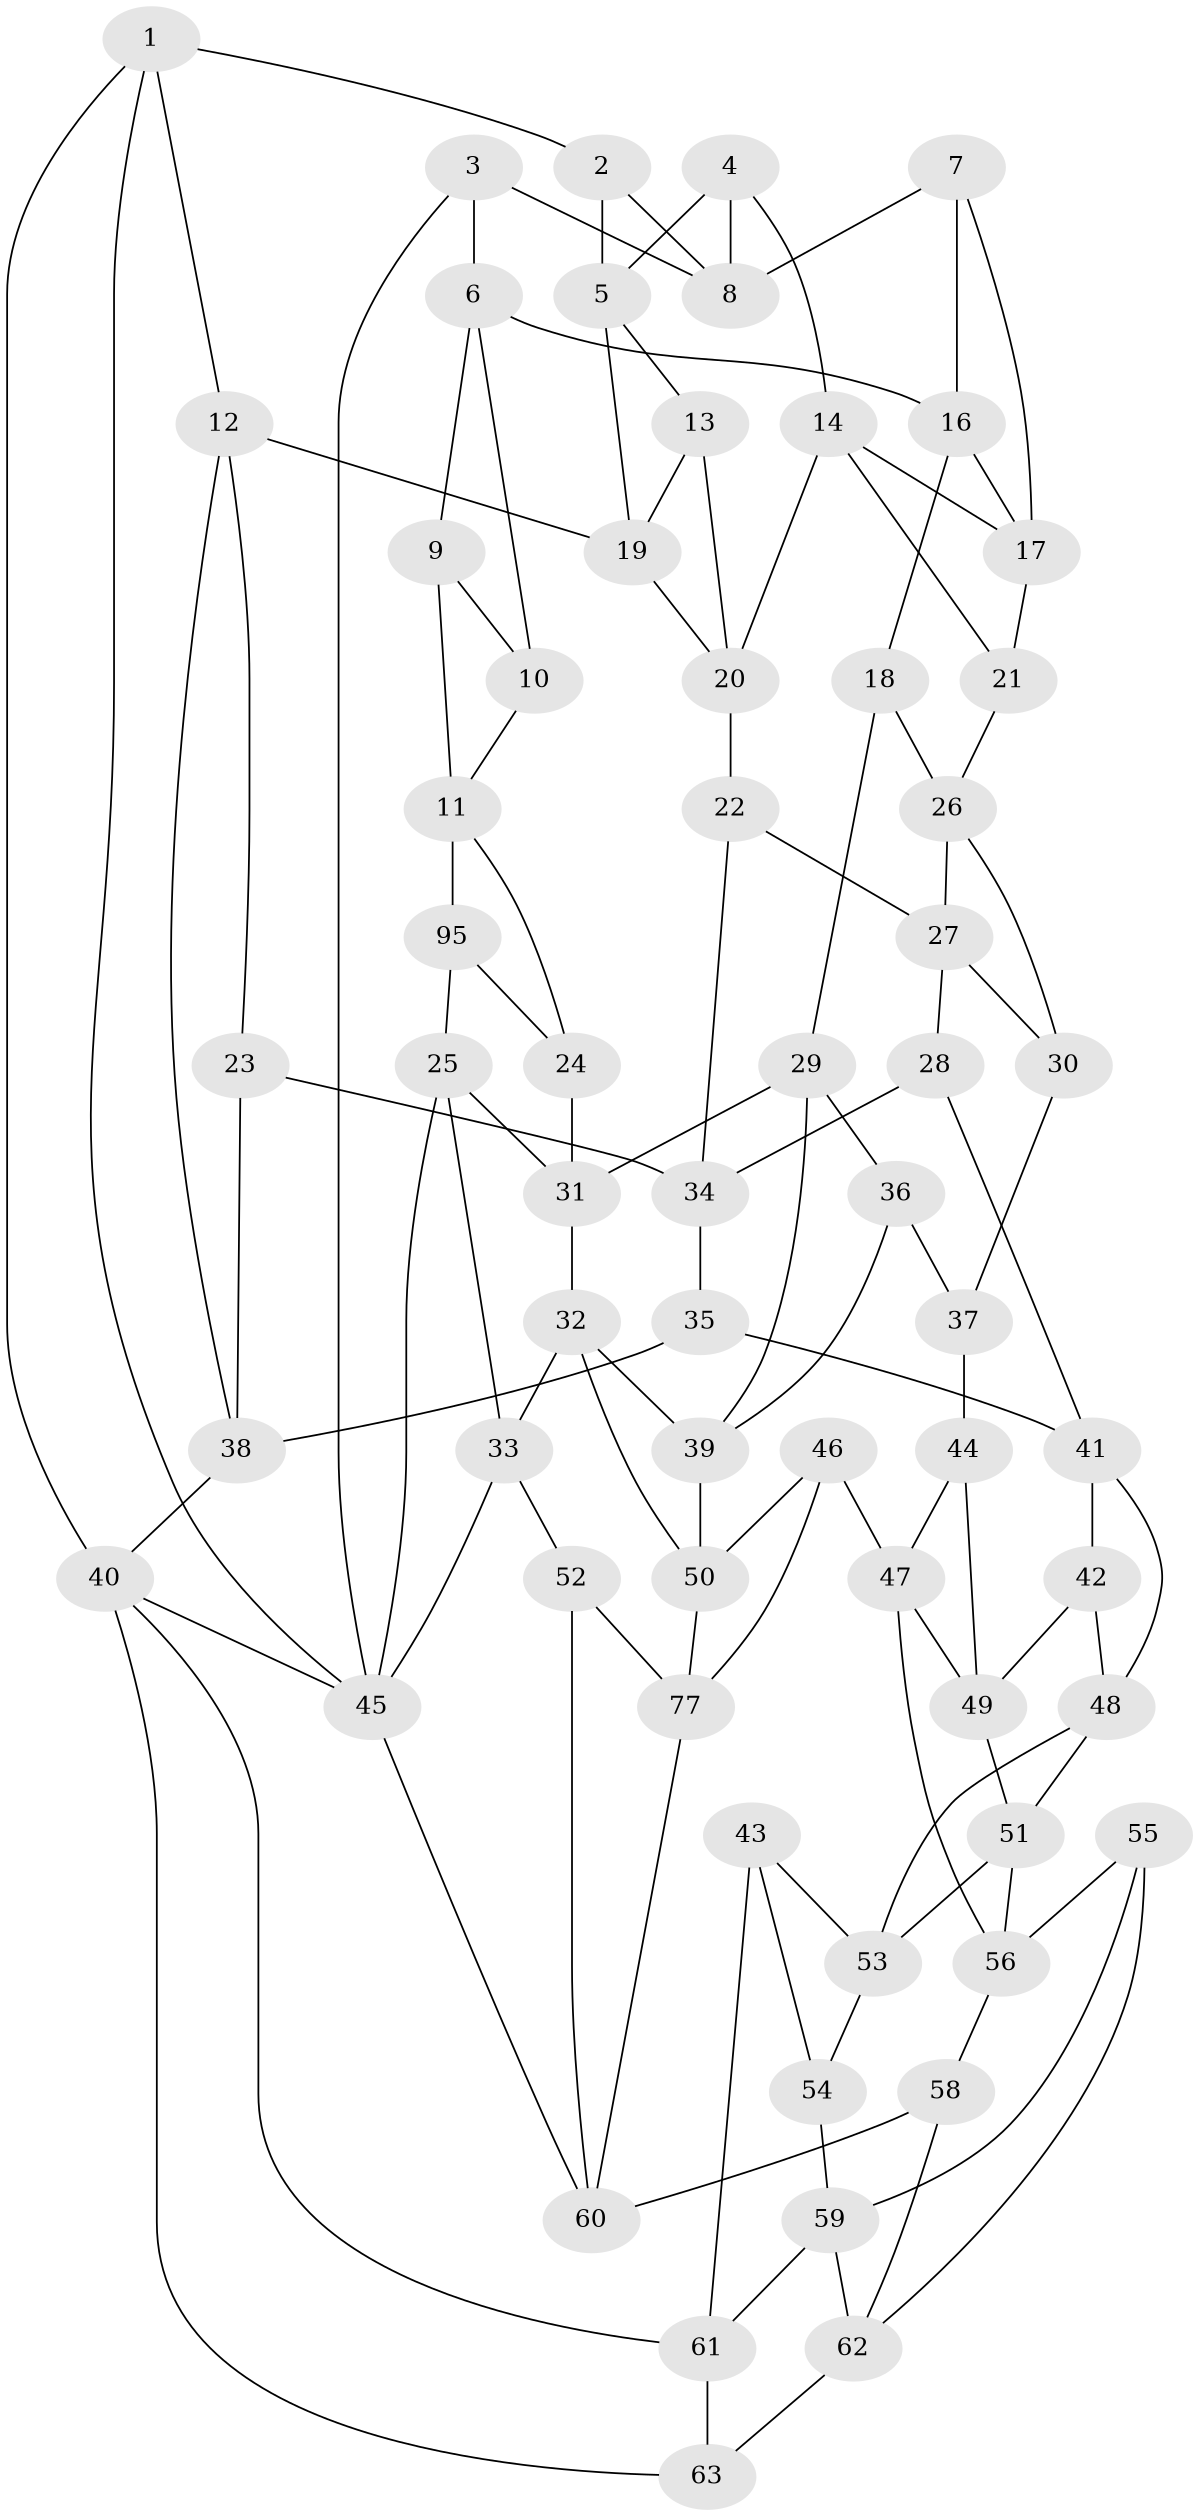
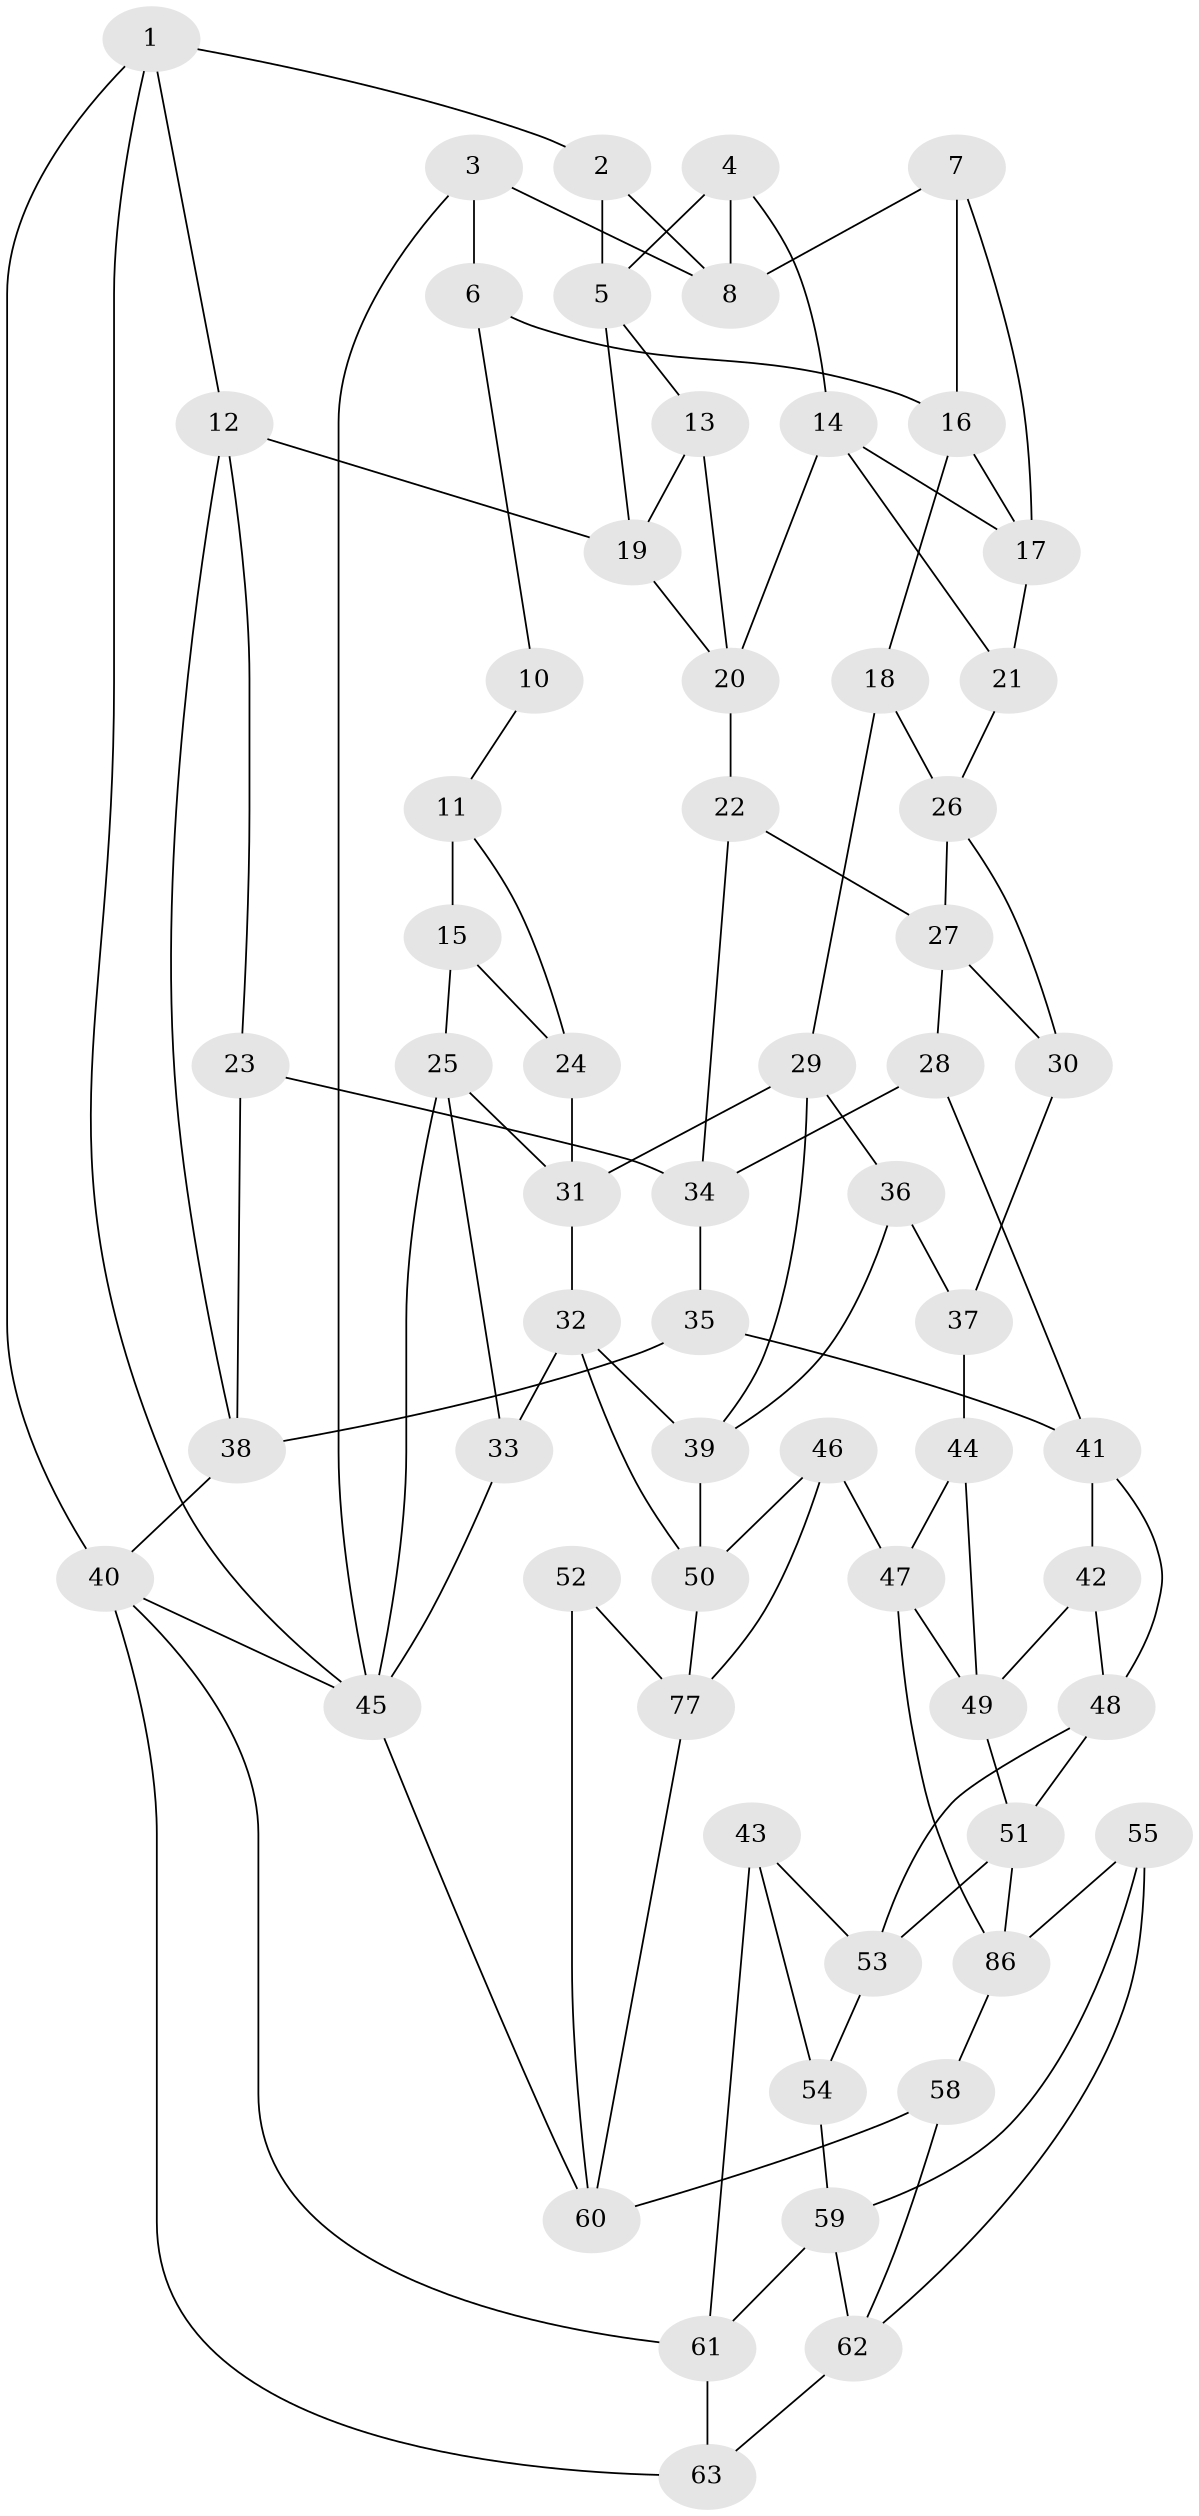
node "9": removed
node "95": label "95" -> "15"
edge "33" -- "52": removed
node "56": label "56" -> "86"
